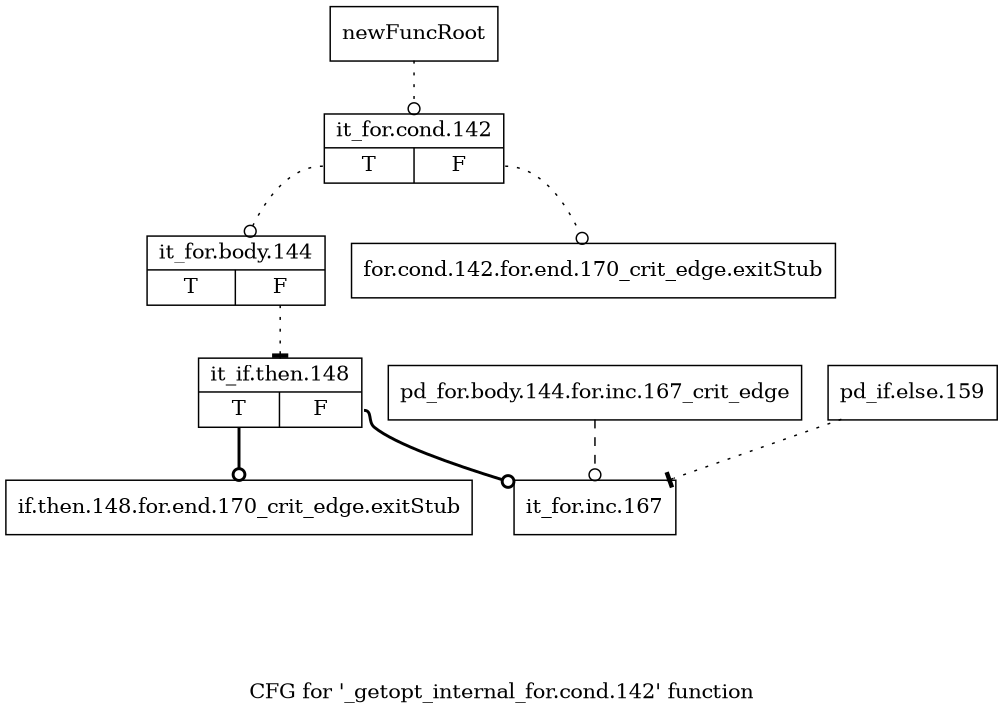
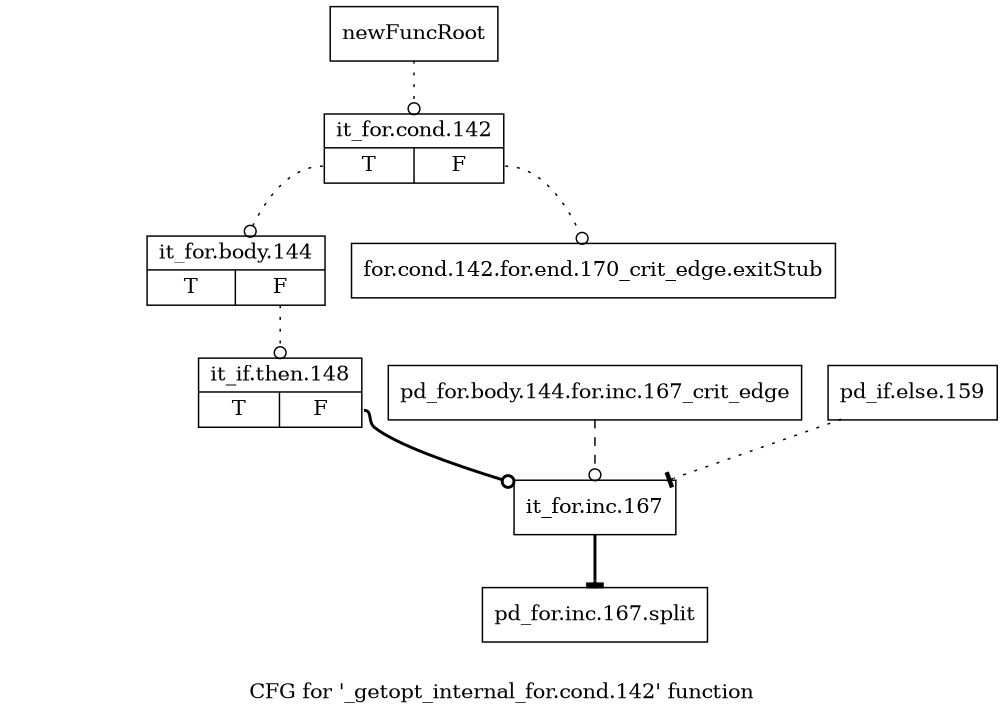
edge "it_for.body.144" -> "it_if.then.148": arrowhead tee -> odot
node "if.then.148.for.end.170_crit_edge.exitStub": removed
node "pd_for.inc.167.split": added
